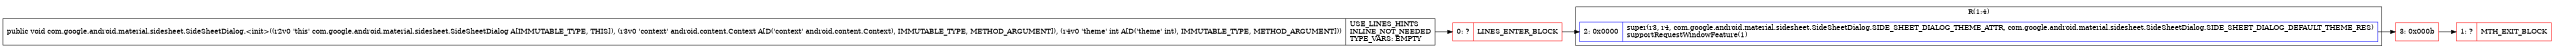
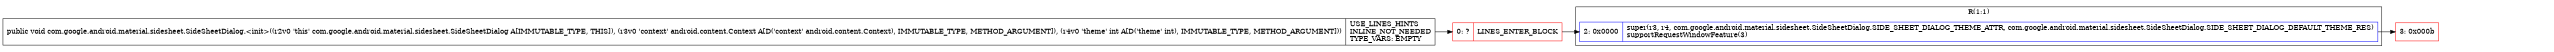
cluster "R(1:4)": label "R(1:4)" -> "R(1:1)"
node "1: ?": removed
node "2: 0x0000": text "supportRequestWindowFeature(1)" -> "supportRequestWindowFeature(3)"
